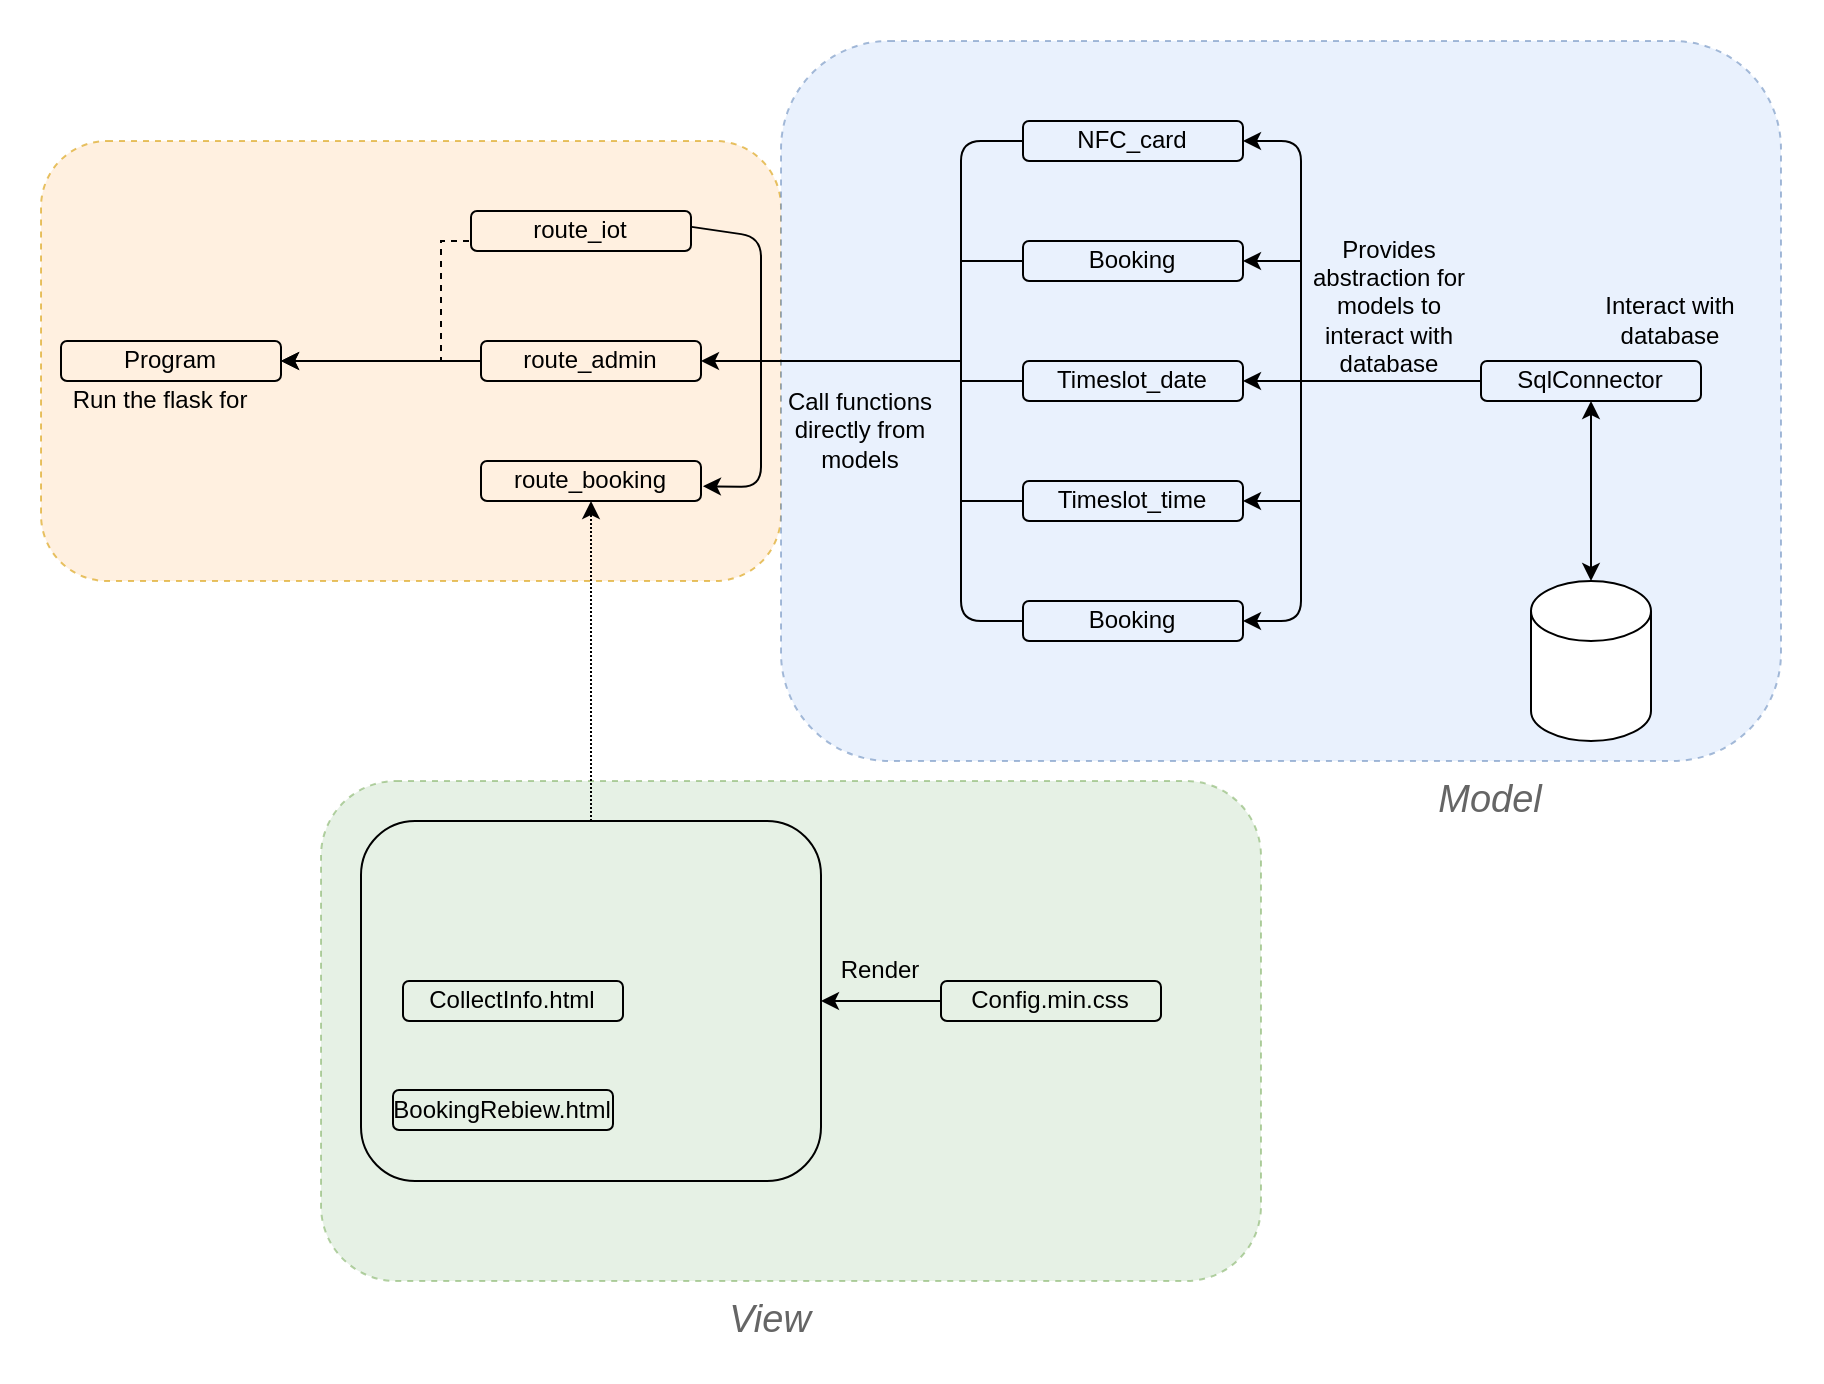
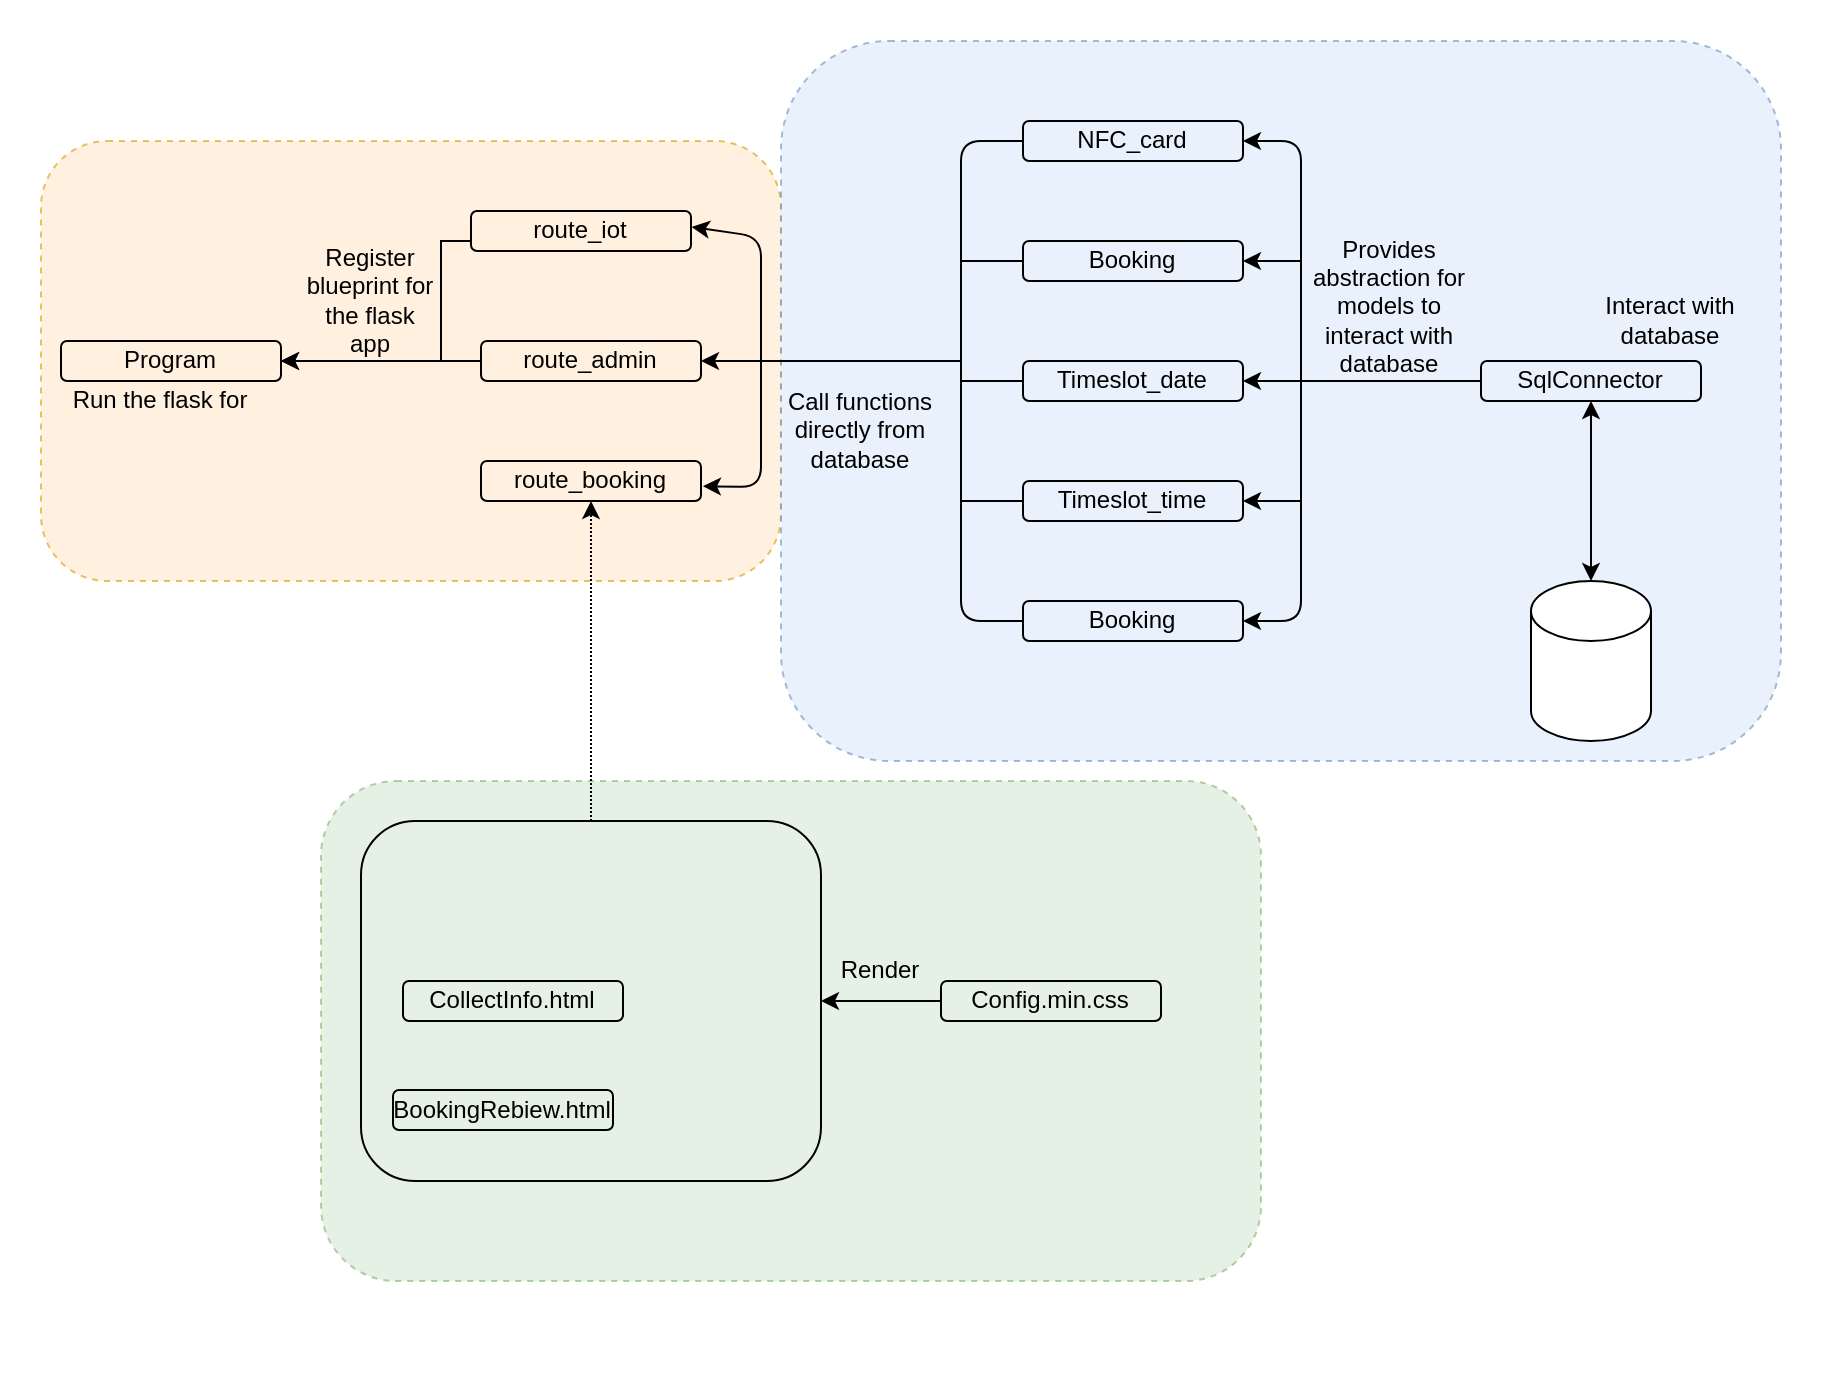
edge "route_iot" -> "route_booking": arrowhead none -> classic
edge "route_iot" -> "Program": style dashed -> solid
node "Register blueprint for the flask app": added
node "Call functions directly from models": label "Call functions directly from models" -> "Call functions directly from database"
node "Model": removed
node "View": removed
